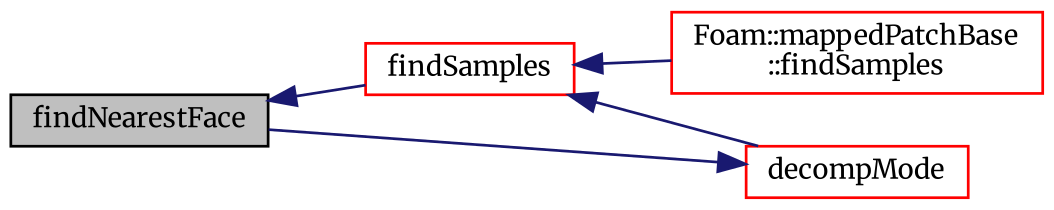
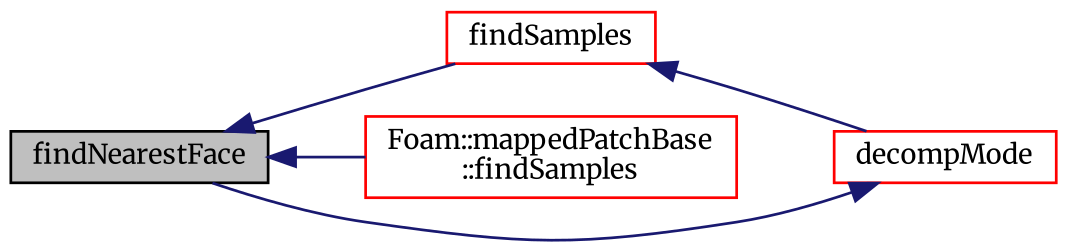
edge "Foam::mappedPatchBase ::findSamples" -> "findSamples": now "Foam::mappedPatchBase ::findSamples" -> "findNearestFace"
